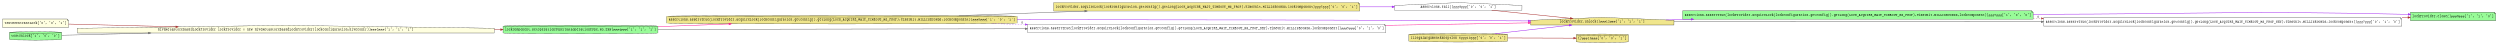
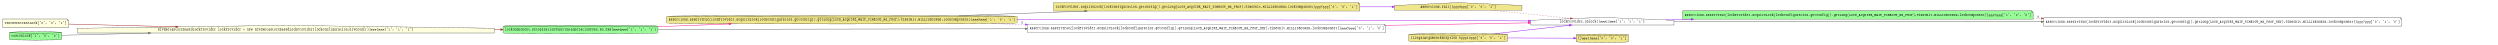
node "Assertions.fail()@@@8@@@['0', '0', '1']": fillcolor white -> khaki
edge "Assertions.fail()@@@8@@@['0', '0', '1']" -> "lockProvider.unlock()@@@12@@@['1', '1', '1']": style bold -> dashed
node "lockProvider.close()@@@8@@@['1', '1', '0']": removed
node "lockProvider.unlock()@@@12@@@['1', '1', '1']": fillcolor khaki -> white
edge "IllegalArgumentException e@@@10@@@['0', '0', '1']" -> "{}@@@10@@@['0', '0', '1']": color brown -> purple
